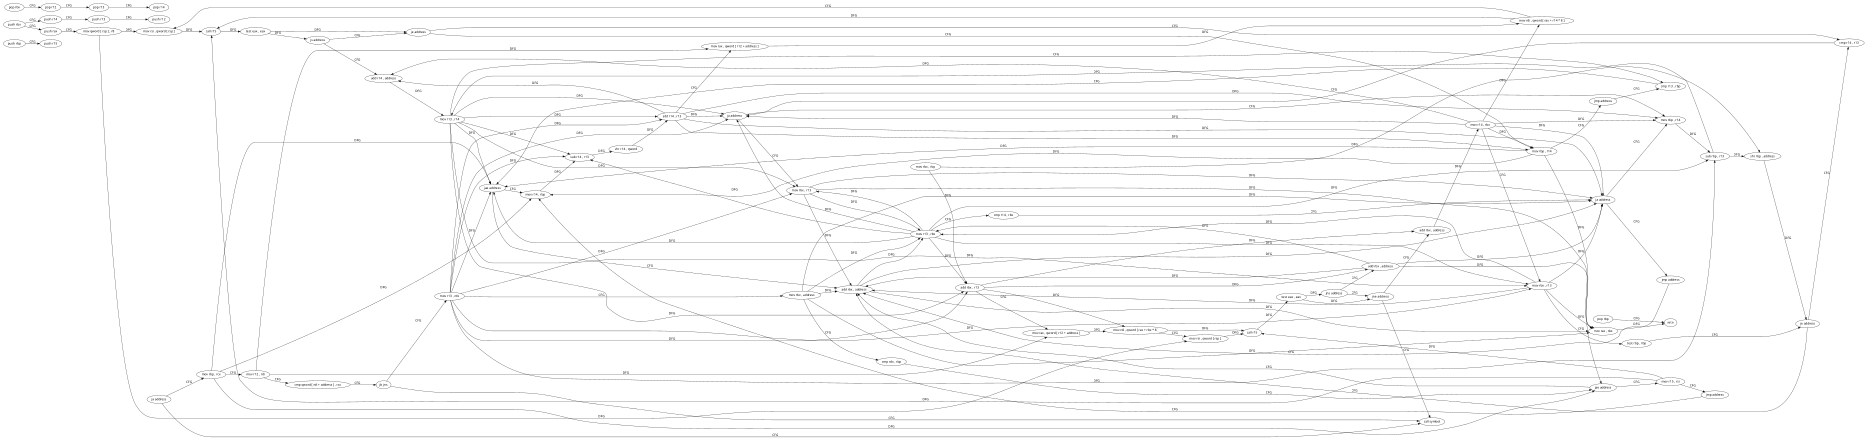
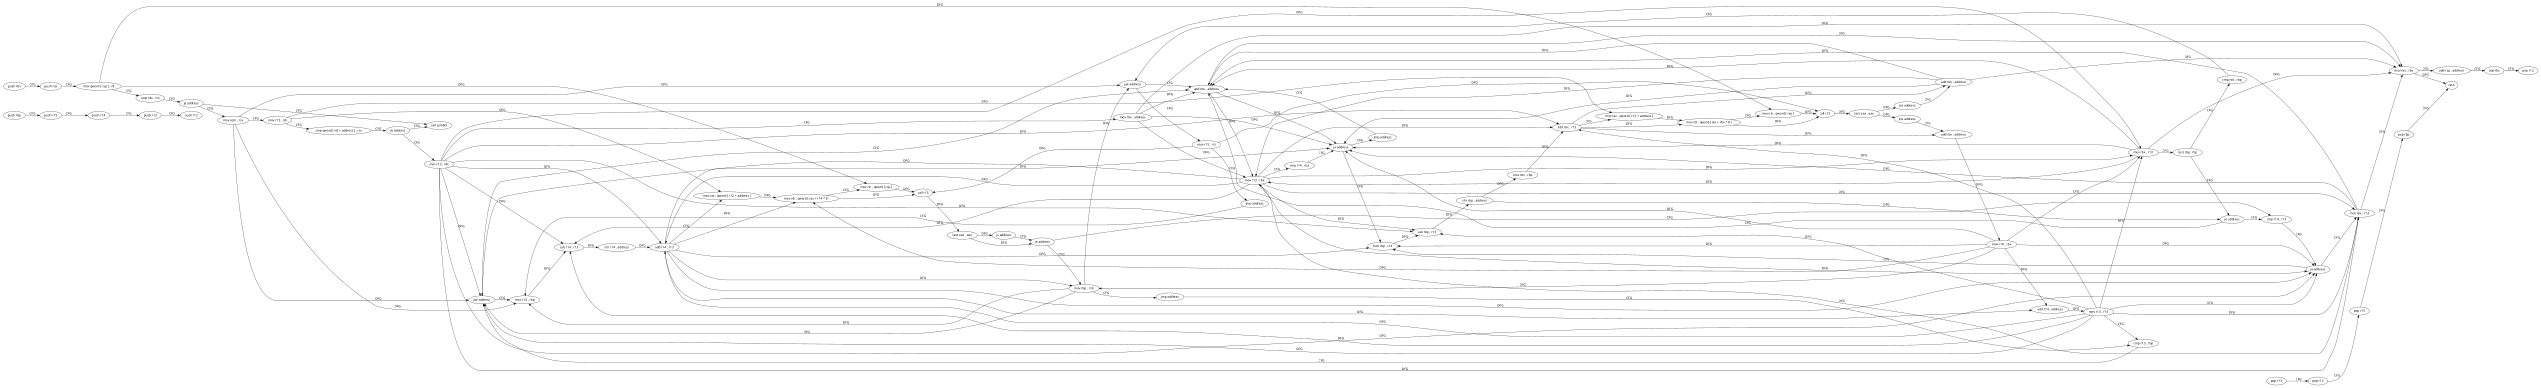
edge "pop r12" -> "pop r13": removed, label "CFG"
edge "push rbx" -> "push r14": now "push r15" -> "push r14"
edge "js address" -> "add r14 , address": removed, label "CFG"
node "add rsp , address": added
edge "sub rbp , r13" -> "mov r13 , r14": reversed
node "cmp rdx , rcx": added
edge "mov rbx , rbp" -> "shr rbp , address": reversed
node "shr r14 , qword": label "shr r14 , qword" -> "shr r14 , address"
edge "mov r13 , rbx" -> "add r14 , r13": added, label "DFG"
edge "add r14 , r13" -> "mov rdi , qword [ rax + r14 * 8 ]": added, label "DFG"
edge "jns address" -> "jne address": removed, label "CFG"
node "pop r15": added
edge "mov rbx , address" -> "cmp rdx , rbp": now "test rbp , rbp" -> "cmp rdx , rbp"
edge "jne address" -> "call symbol": removed, label "CFG"
node "mov rbp , rcx": label "mov rbp , rcx" -> "mov retn , rcx"
node "jb jns": label "jb jns" -> "jb address"
